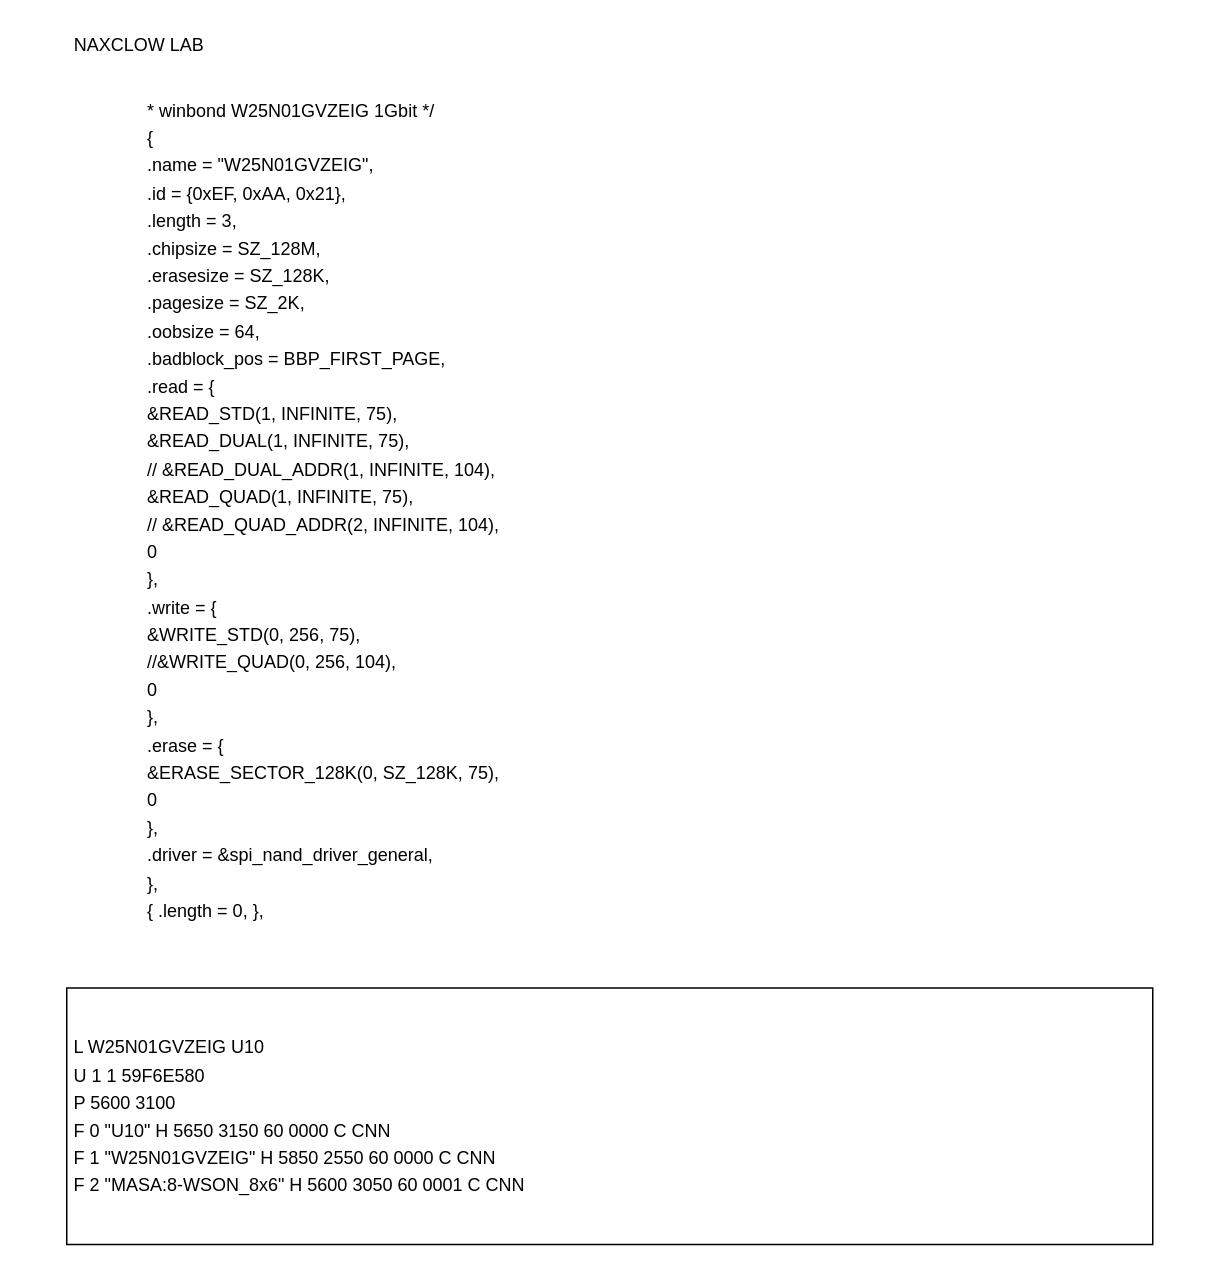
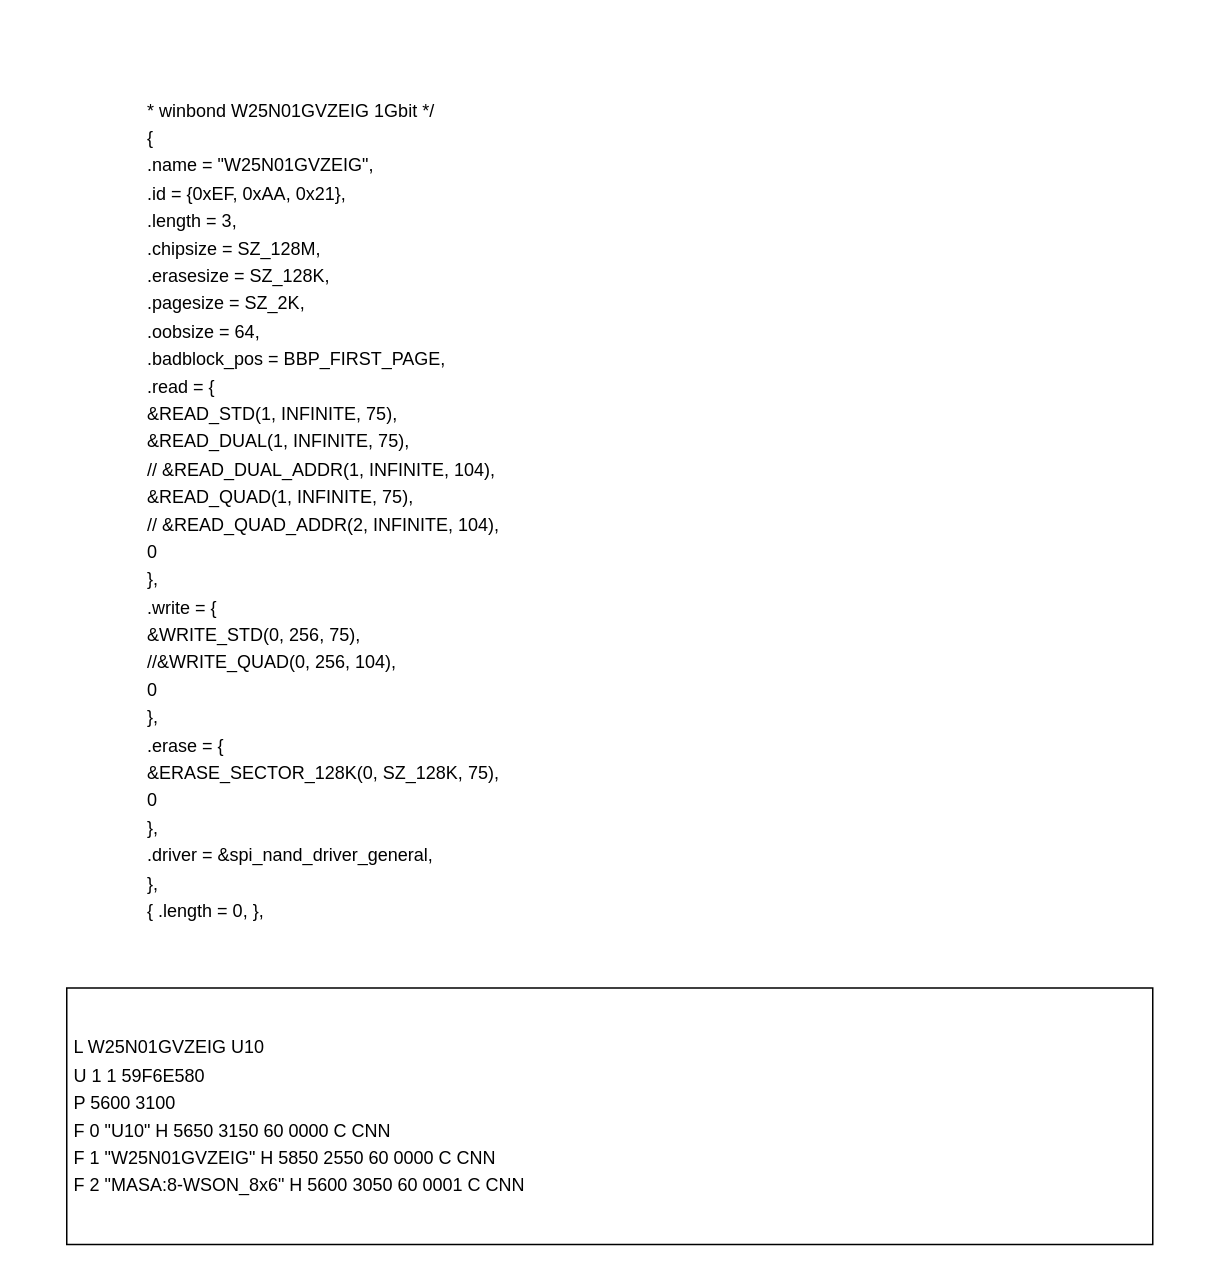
node "NAXCLOW LAB": removed
